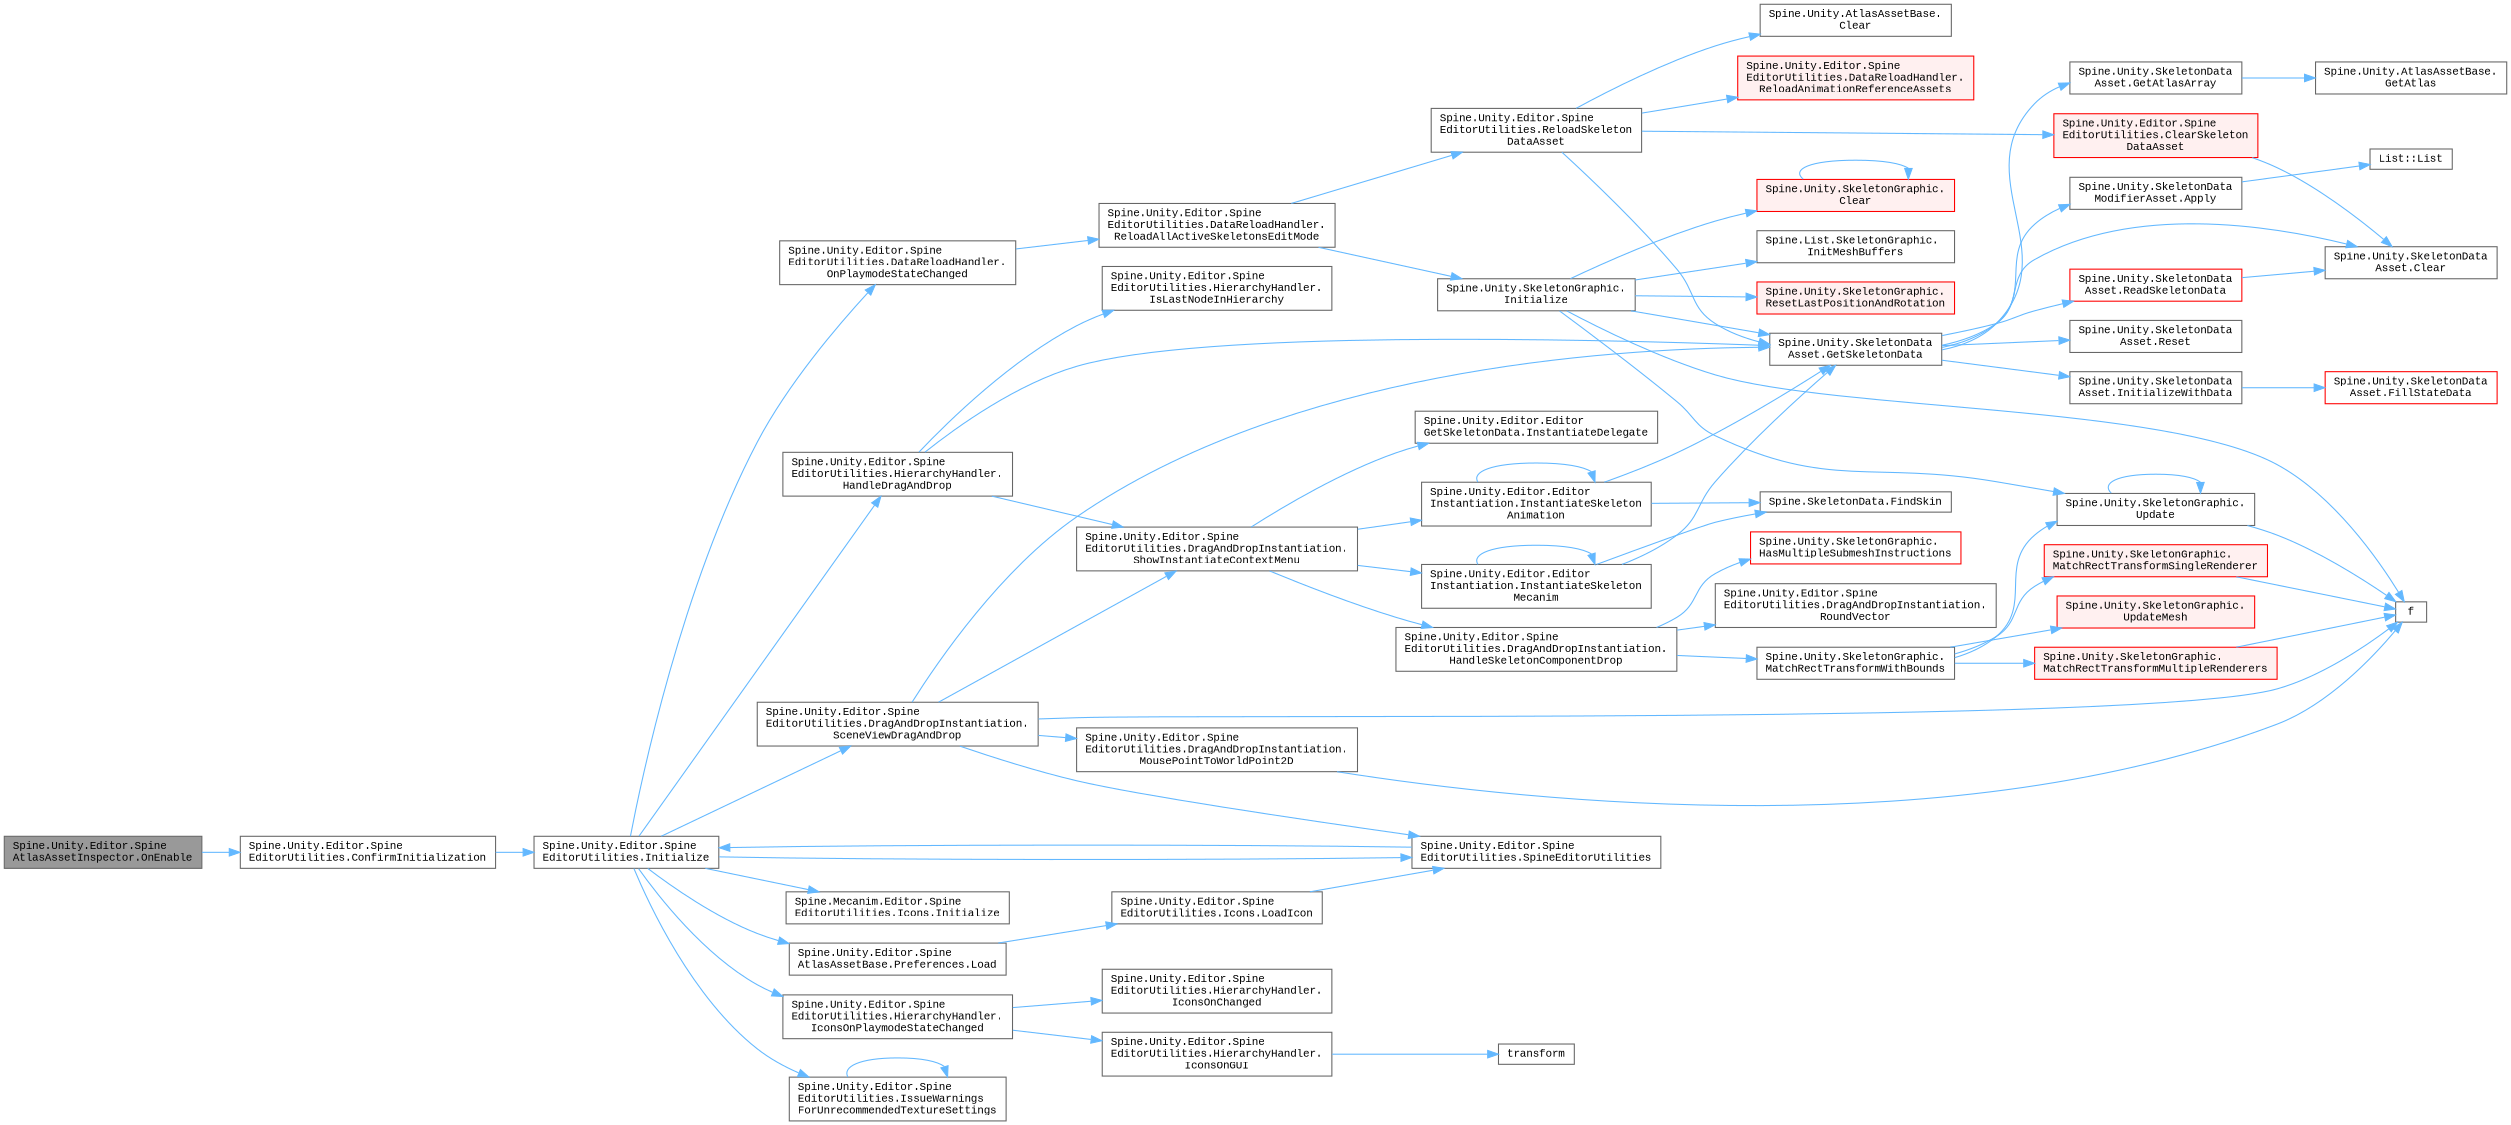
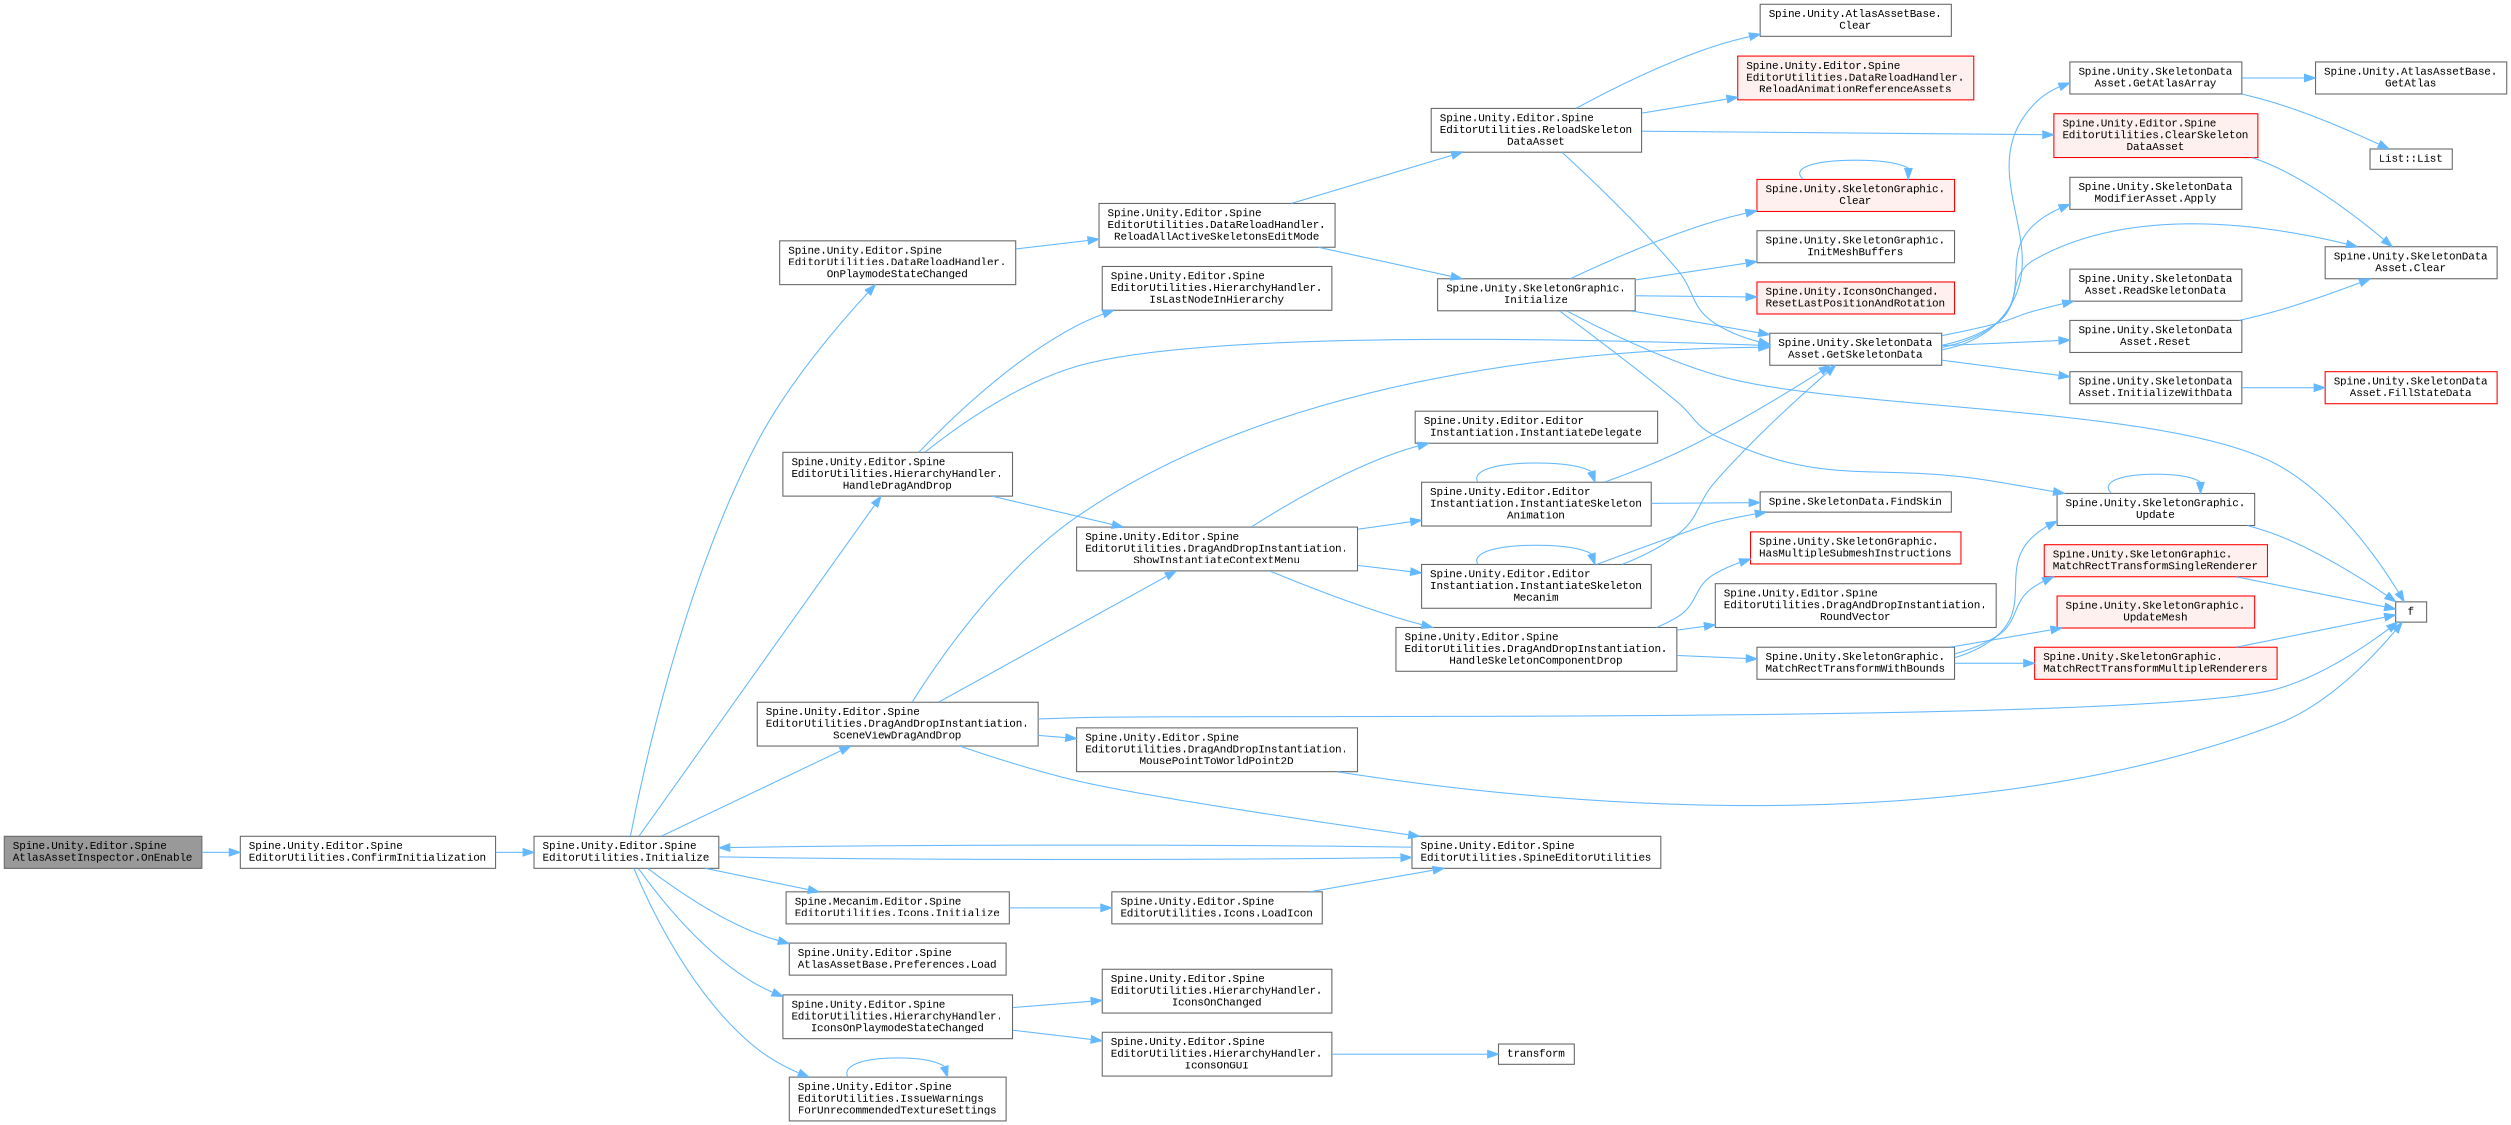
edge "Spine.Unity.SkeletonData ModifierAsset.Apply" -> "List::List": now "Spine.Unity.SkeletonData Asset.GetAtlasArray" -> "List::List"
node "Spine.List.SkeletonGraphic. InitMeshBuffers": label "Spine.List.SkeletonGraphic. InitMeshBuffers" -> "Spine.Unity.SkeletonGraphic. InitMeshBuffers"
edge "Spine.Unity.SkeletonData Asset.ReadSkeletonData" -> "Spine.Unity.SkeletonData Asset.Clear": now "Spine.Unity.SkeletonData Asset.Reset" -> "Spine.Unity.SkeletonData Asset.Clear"
node "Spine.Unity.SkeletonData Asset.ReadSkeletonData": color red -> grey40
node "Spine.Unity.SkeletonGraphic. ResetLastPositionAndRotation": label "Spine.Unity.SkeletonGraphic. ResetLastPositionAndRotation" -> "Spine.Unity.IconsOnChanged. ResetLastPositionAndRotation"
node "Spine.Unity.Editor.Editor GetSkeletonData.InstantiateDelegate": label "Spine.Unity.Editor.Editor GetSkeletonData.InstantiateDelegate" -> "Spine.Unity.Editor.Editor Instantiation.InstantiateDelegate"
edge "Spine.Unity.Editor.Spine AtlasAssetBase.Preferences.Load" -> "Spine.Unity.Editor.Spine EditorUtilities.Icons.LoadIcon": now "Spine.Mecanim.Editor.Spine EditorUtilities.Icons.Initialize" -> "Spine.Unity.Editor.Spine EditorUtilities.Icons.LoadIcon"
